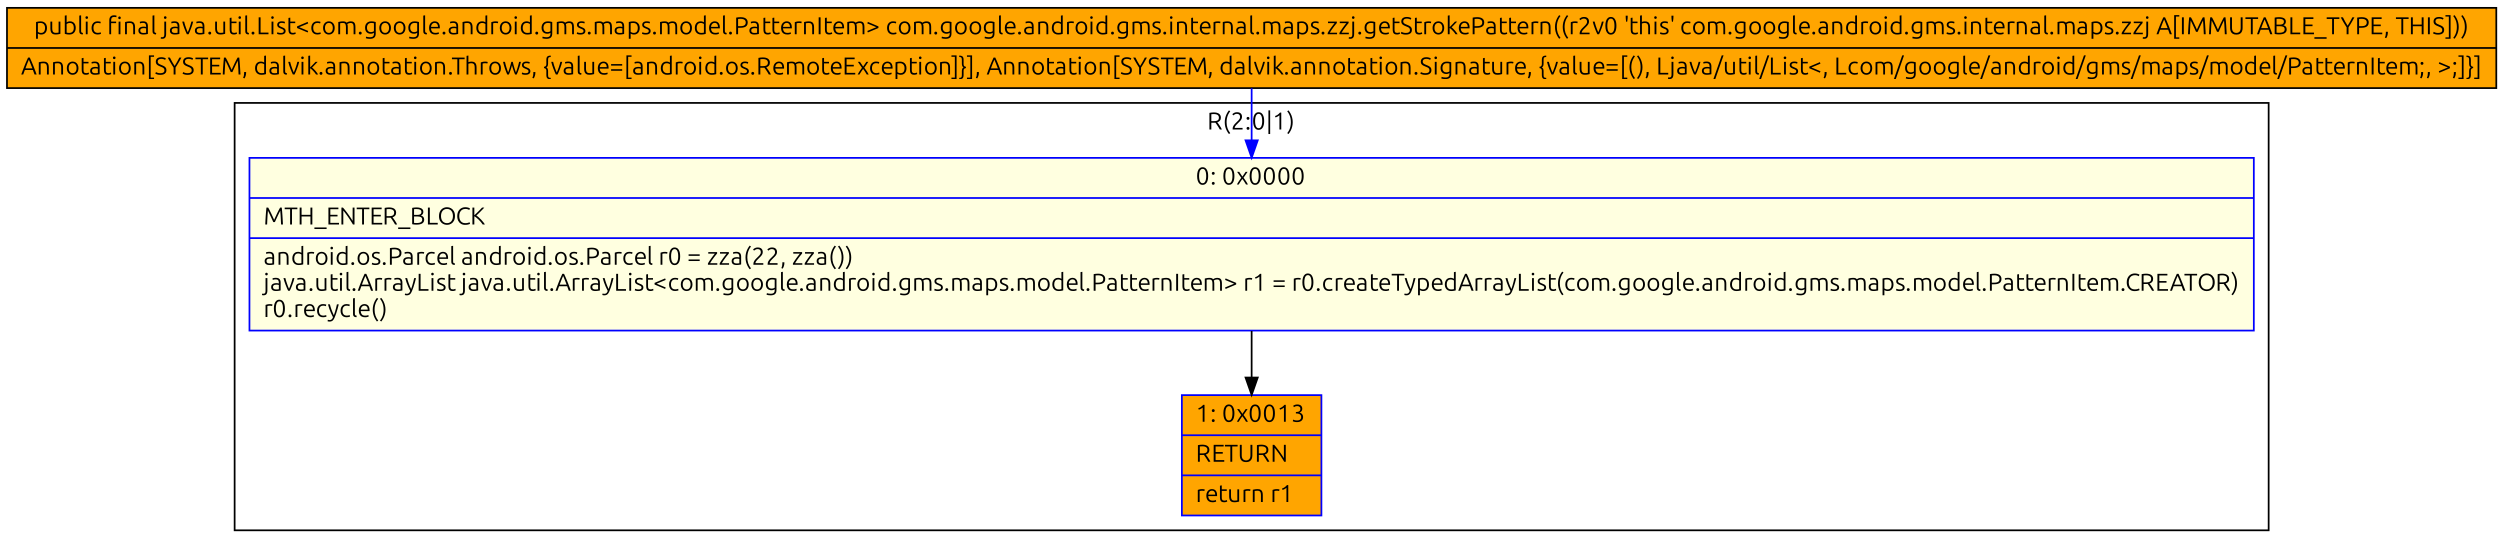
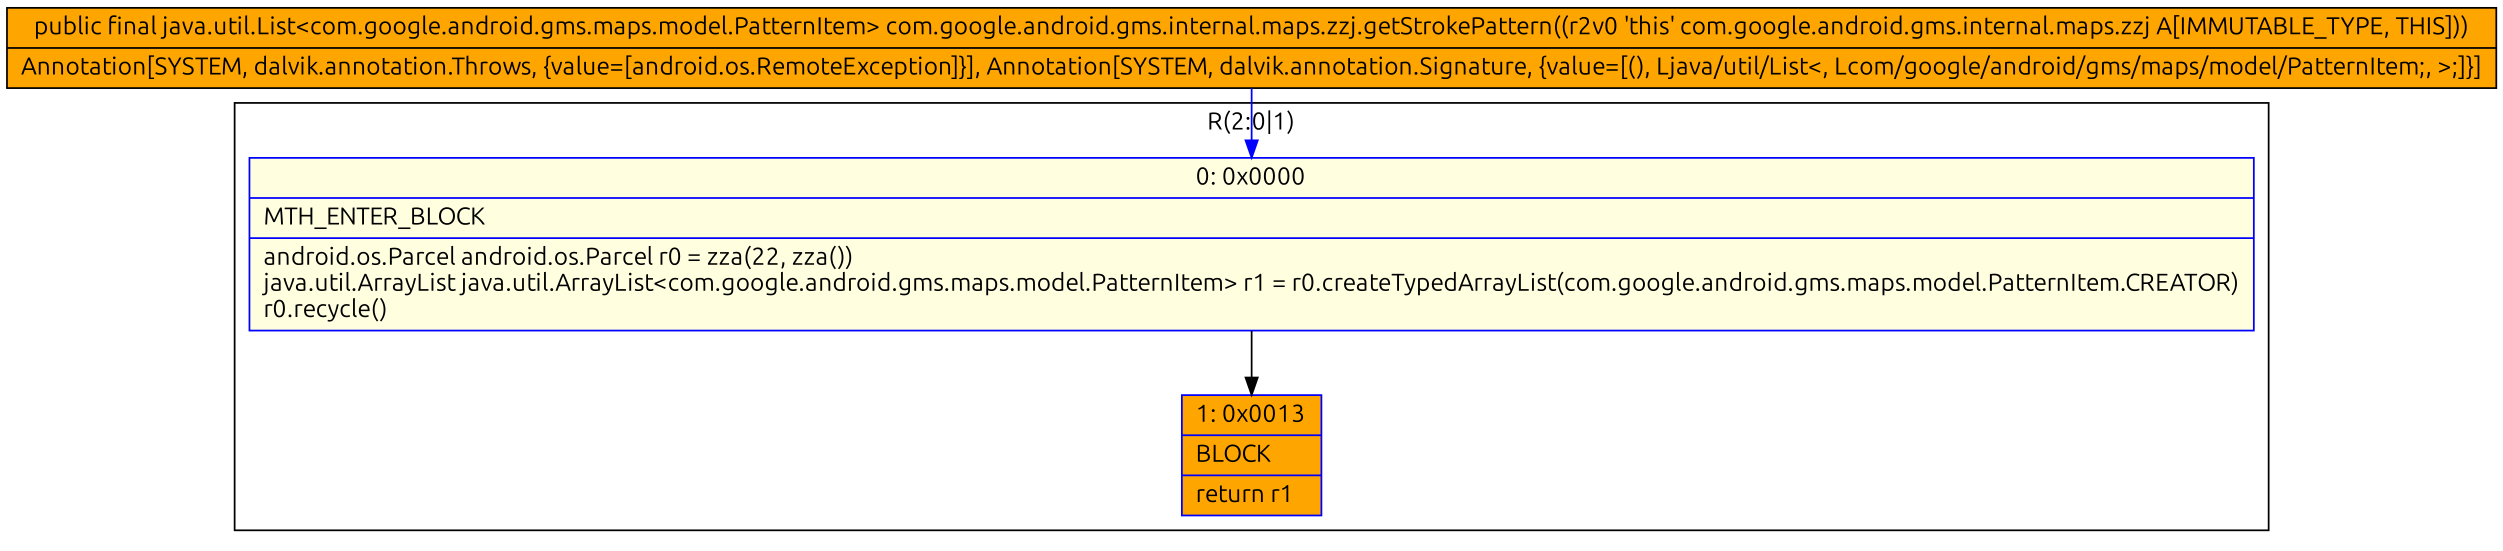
node "1: 0x0013": text "RETURN" -> "BLOCK"
